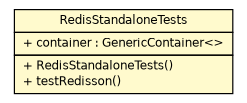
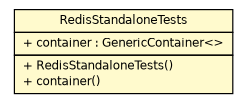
node "RedisStandaloneTests": text "+ testRedisson()" -> "+ container()"
